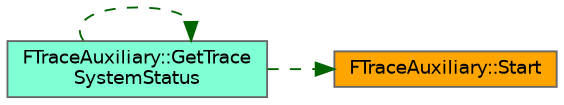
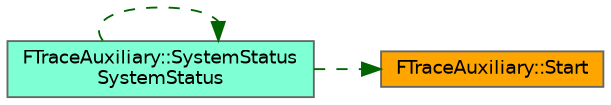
node "FTraceAuxiliary::GetTrace SystemStatus": label "FTraceAuxiliary::GetTrace SystemStatus" -> "FTraceAuxiliary::SystemStatus SystemStatus"
